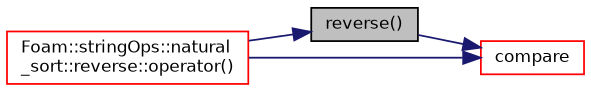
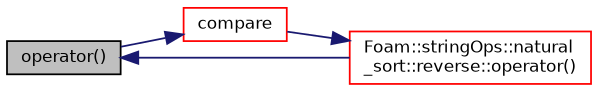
node "reverse()": label "reverse()" -> "operator()"
edge "Foam::stringOps::natural _sort::reverse::operator()" -> "compare": reversed
